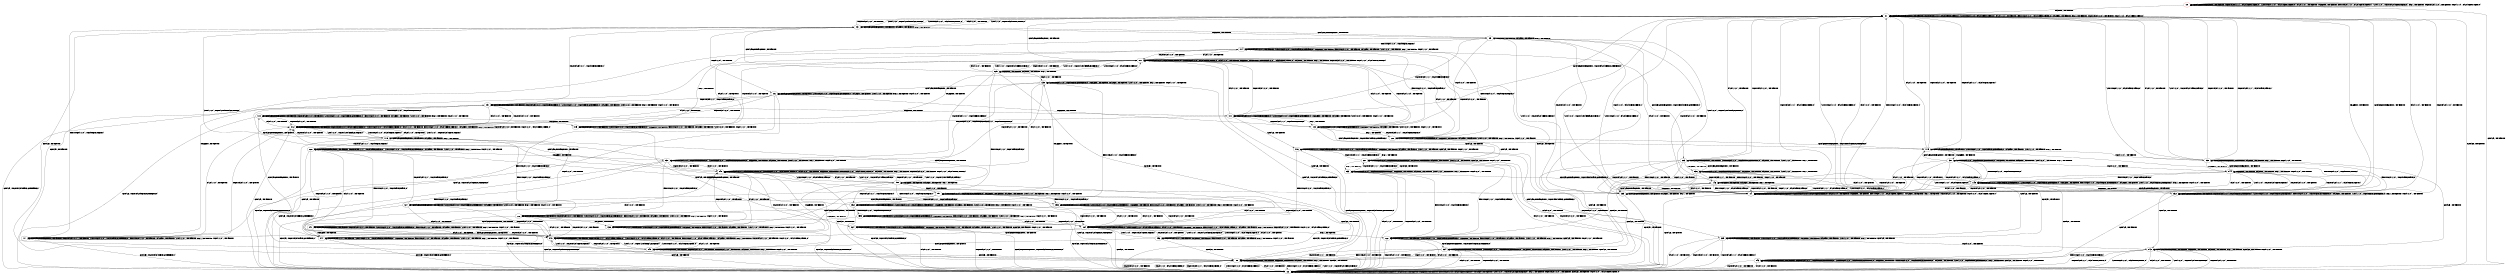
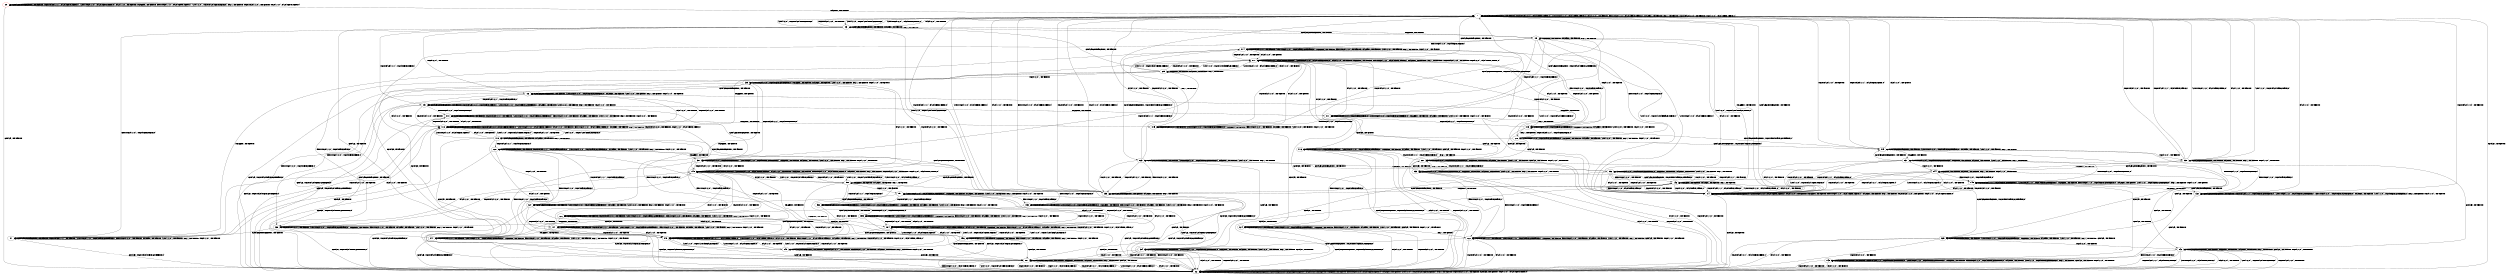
edge "s15" -> "s1": added, label "CLOSECONNECTION / ACK+RST(NEXT,CURRENT,0)"
